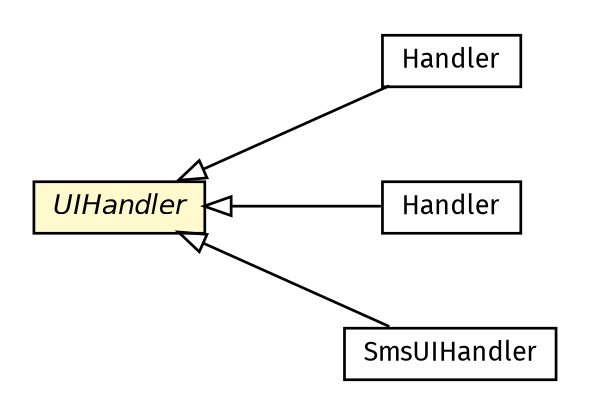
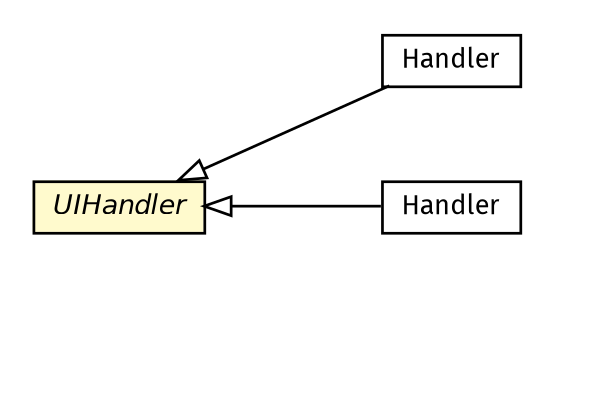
node "SmsUIHandler": removed
